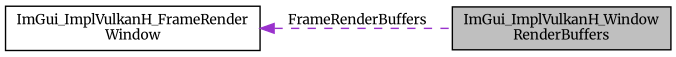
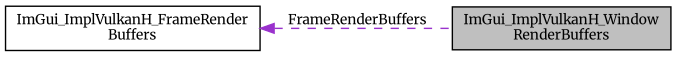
node "ImGui_ImplVulkanH_FrameRender Window": label "ImGui_ImplVulkanH_FrameRender Window" -> "ImGui_ImplVulkanH_FrameRender Buffers"
